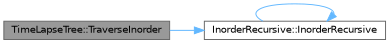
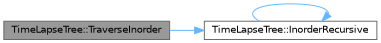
node "InorderRecursive::InorderRecursive": label "InorderRecursive::InorderRecursive" -> "TimeLapseTree::InorderRecursive"
